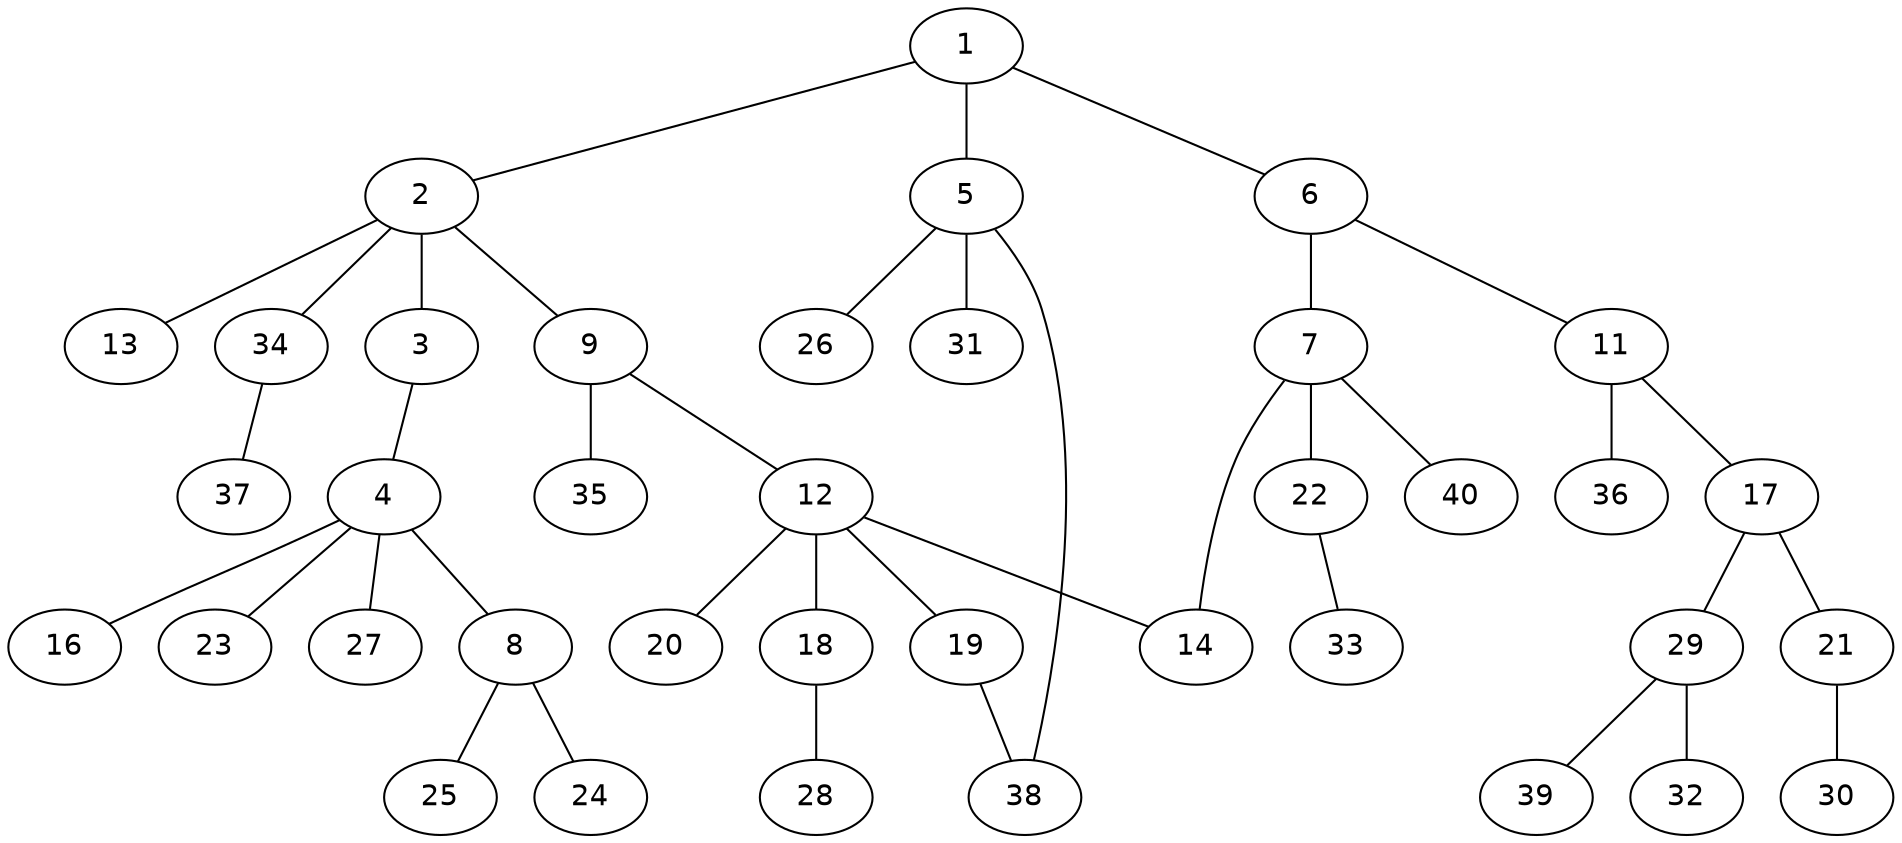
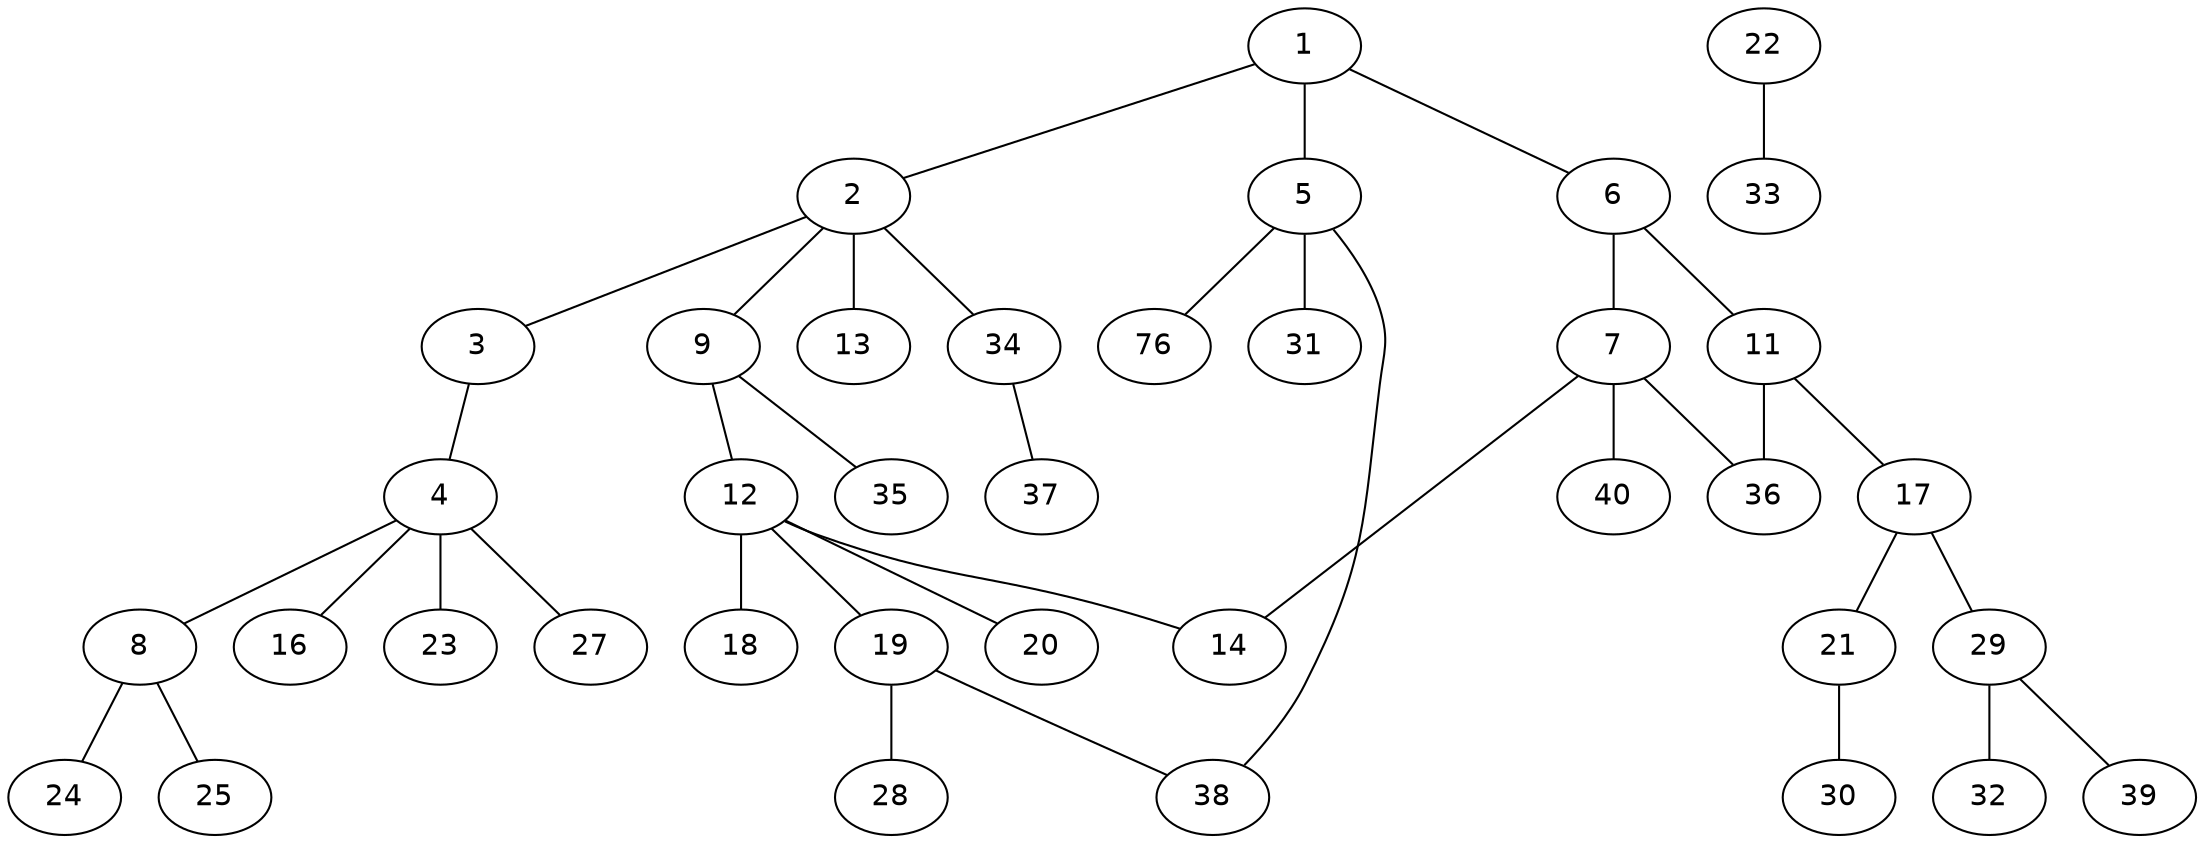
node "26": label "26" -> "76"
edge "7" -- "22": now "7" -- "36"
edge "18" -- "28": now "19" -- "28"
